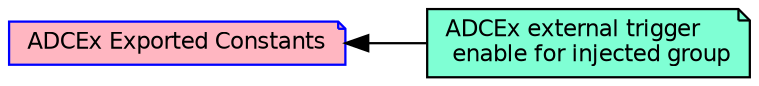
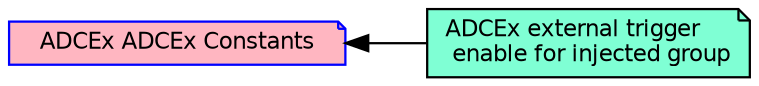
node "ADCEx Exported Constants": label "ADCEx Exported Constants" -> "ADCEx ADCEx Constants"
